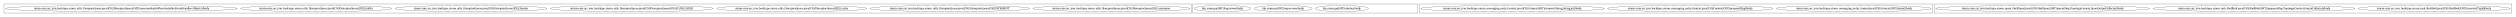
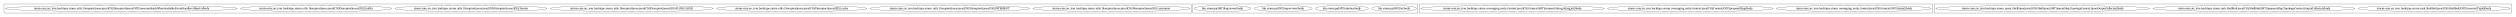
node "bin_storm.py/[MT]/ui/body": added
